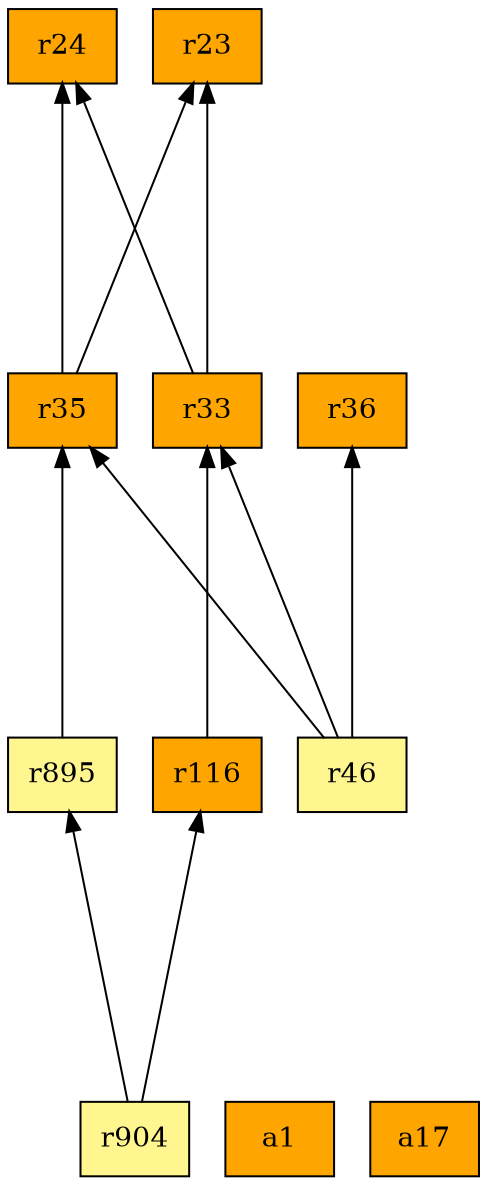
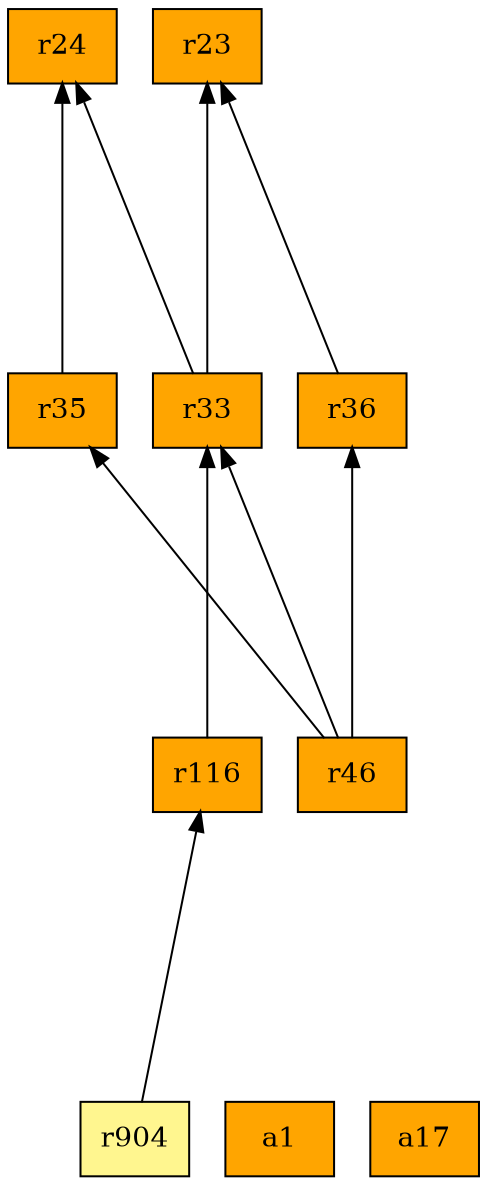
edge "r35" -> "r23": now "r36" -> "r23"
node "r895": removed
node "r46": fillcolor khaki1 -> orange
